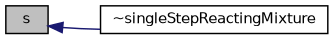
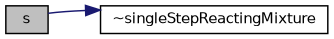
edge "~singleStepReactingMixture" -> "s": reversed
